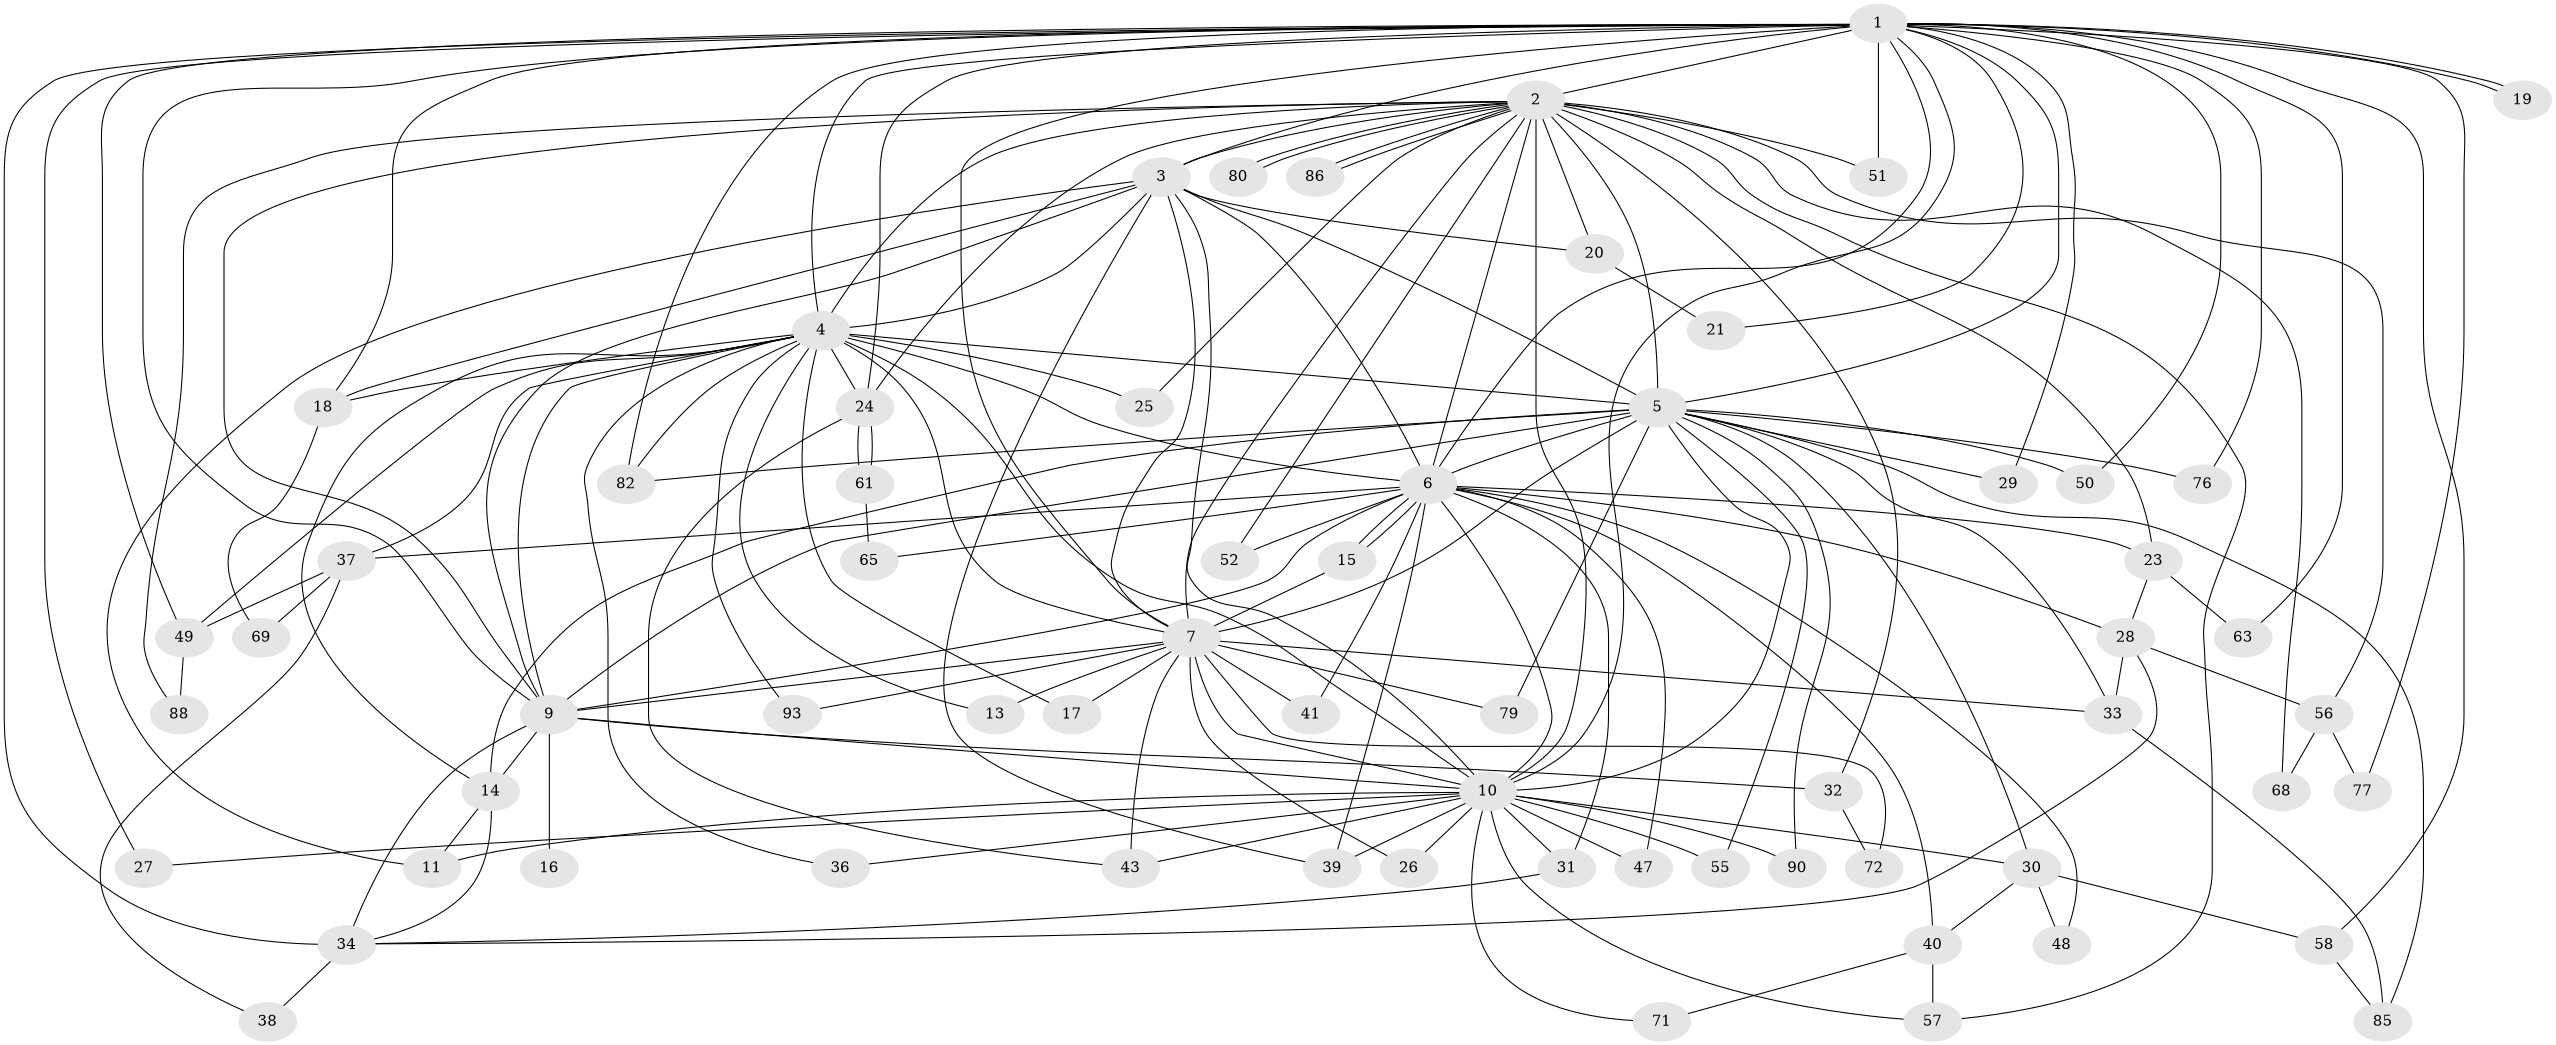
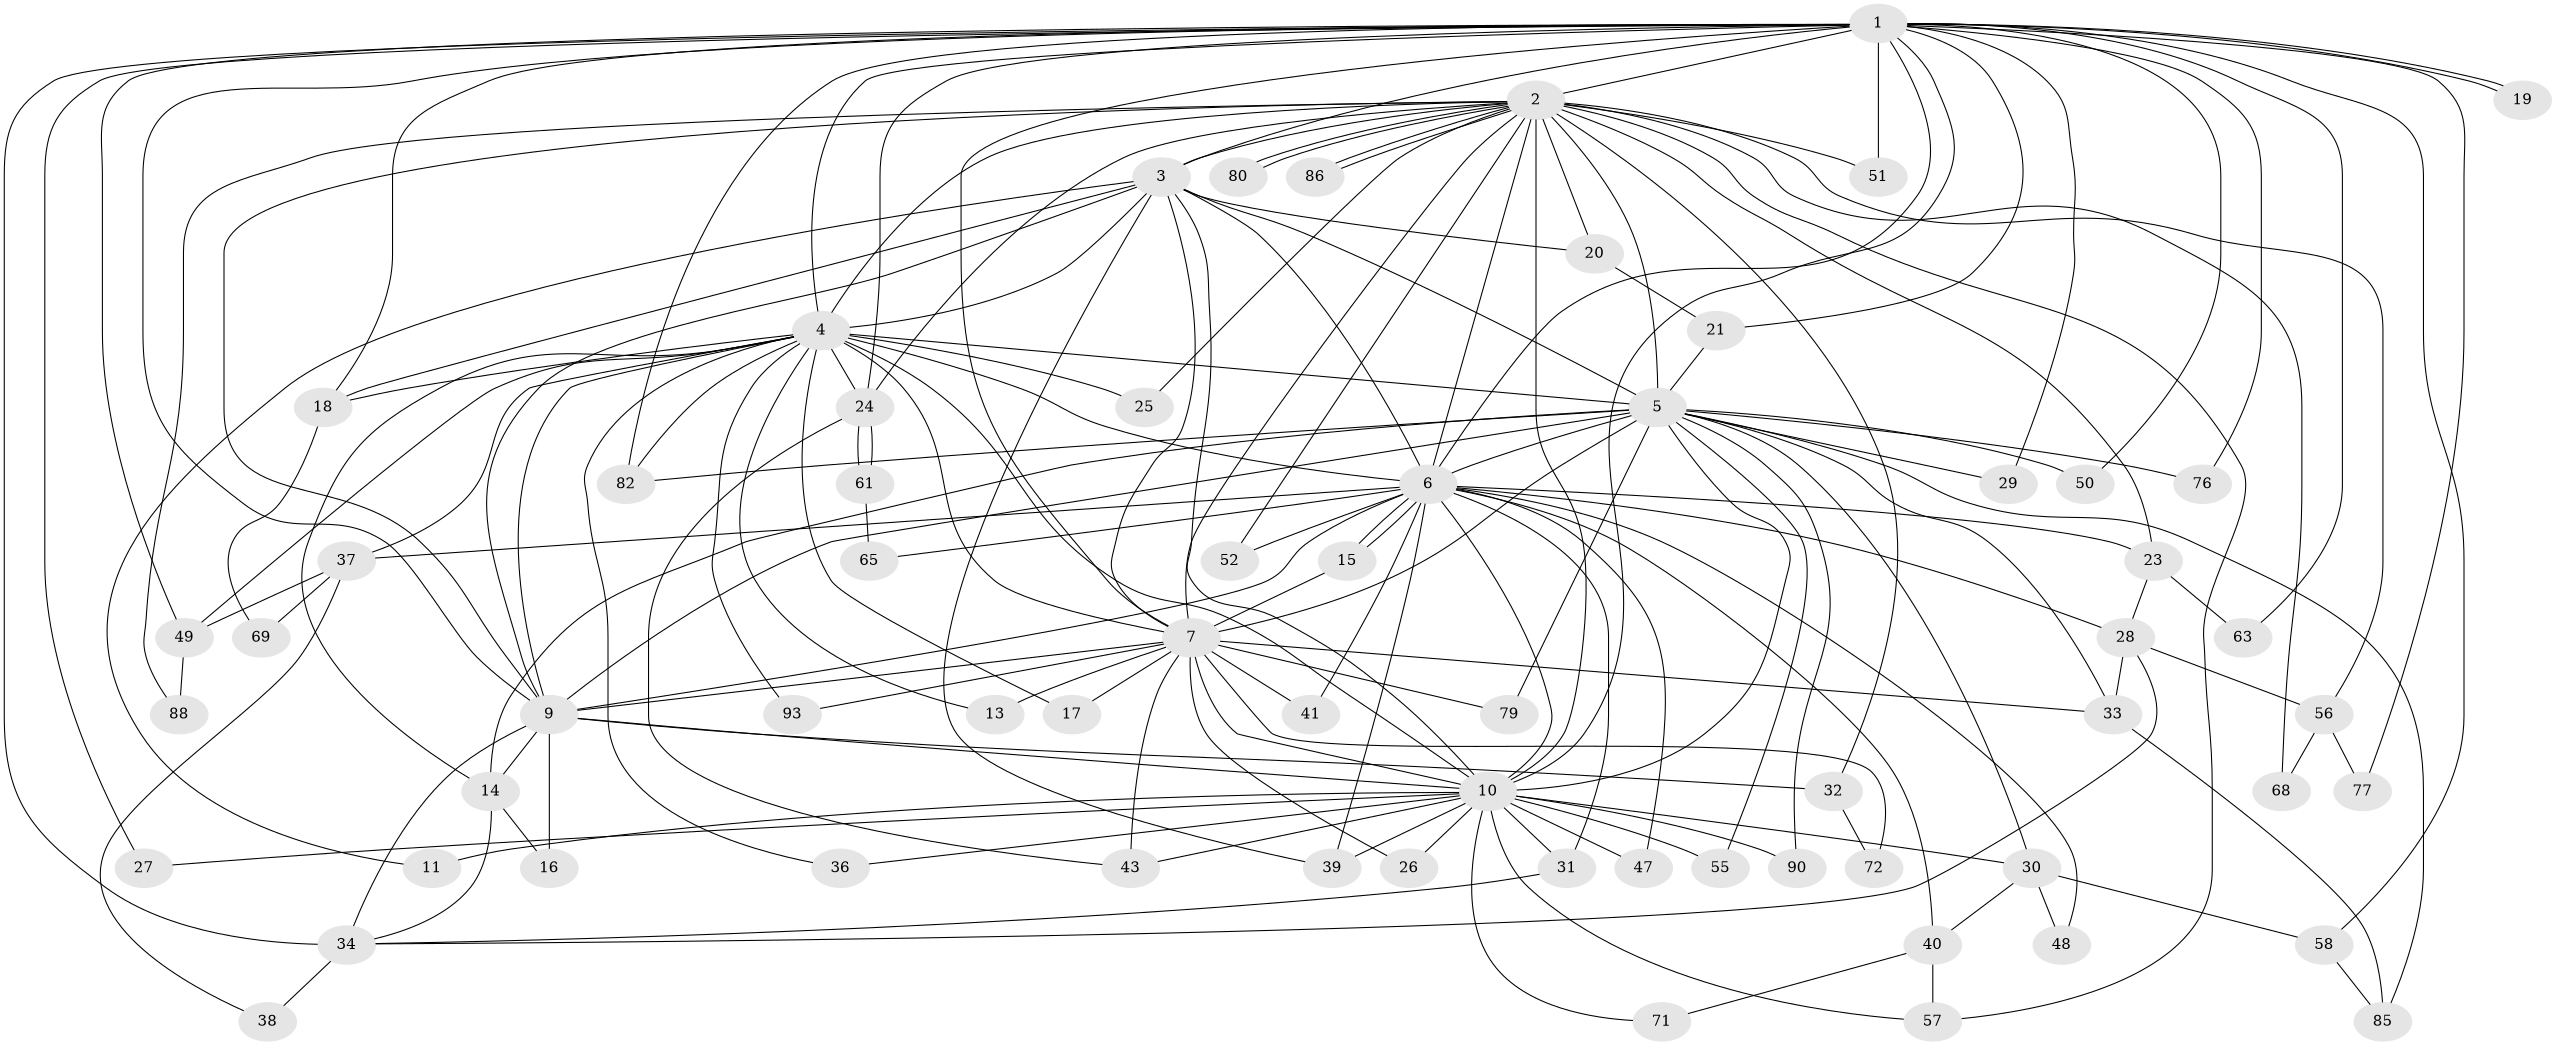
edge "1" -- "5": now "21" -- "5"
edge "14" -- "11": now "14" -- "16"
